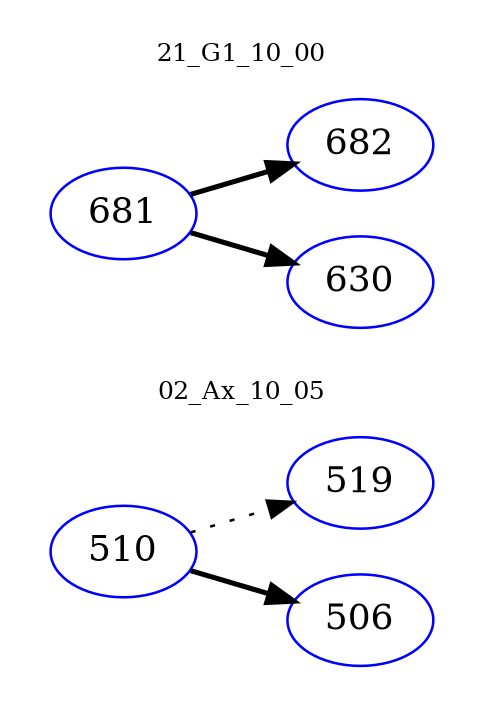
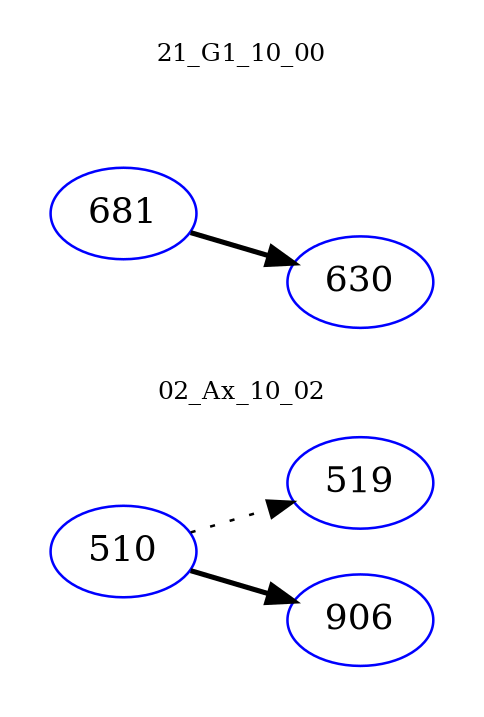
node "682": removed
cluster "02_Ax_10_05": label "02_Ax_10_05" -> "02_Ax_10_02"
node "506": label "506" -> "906"
